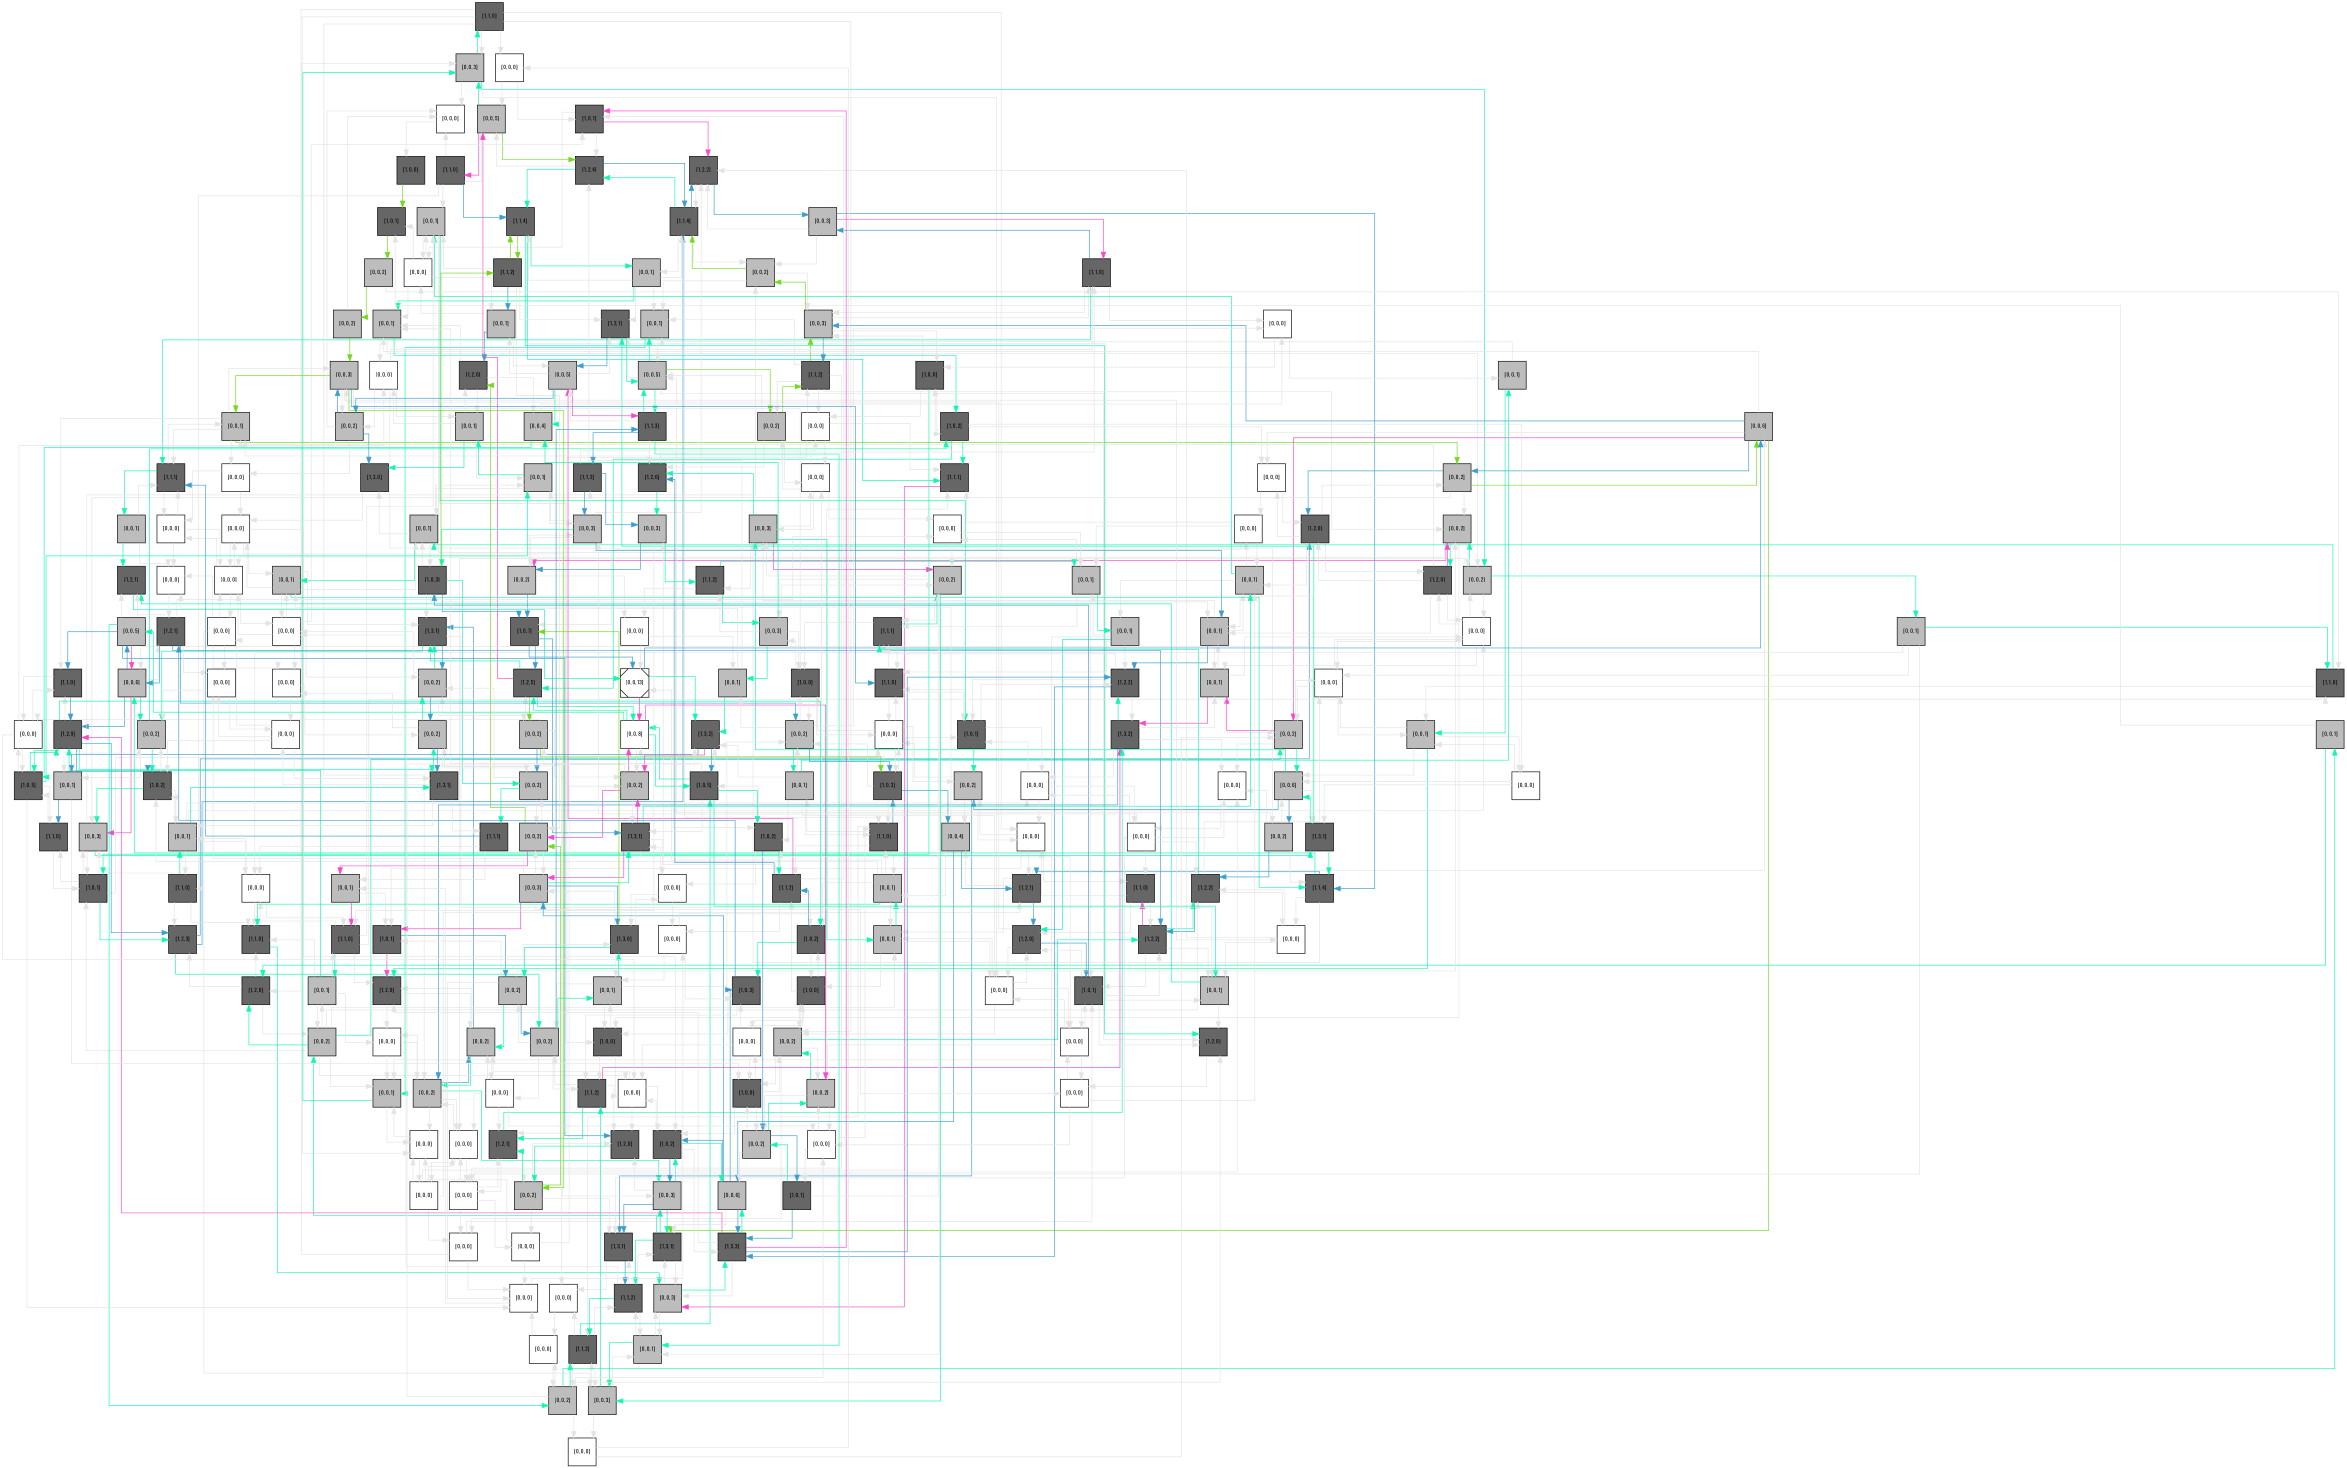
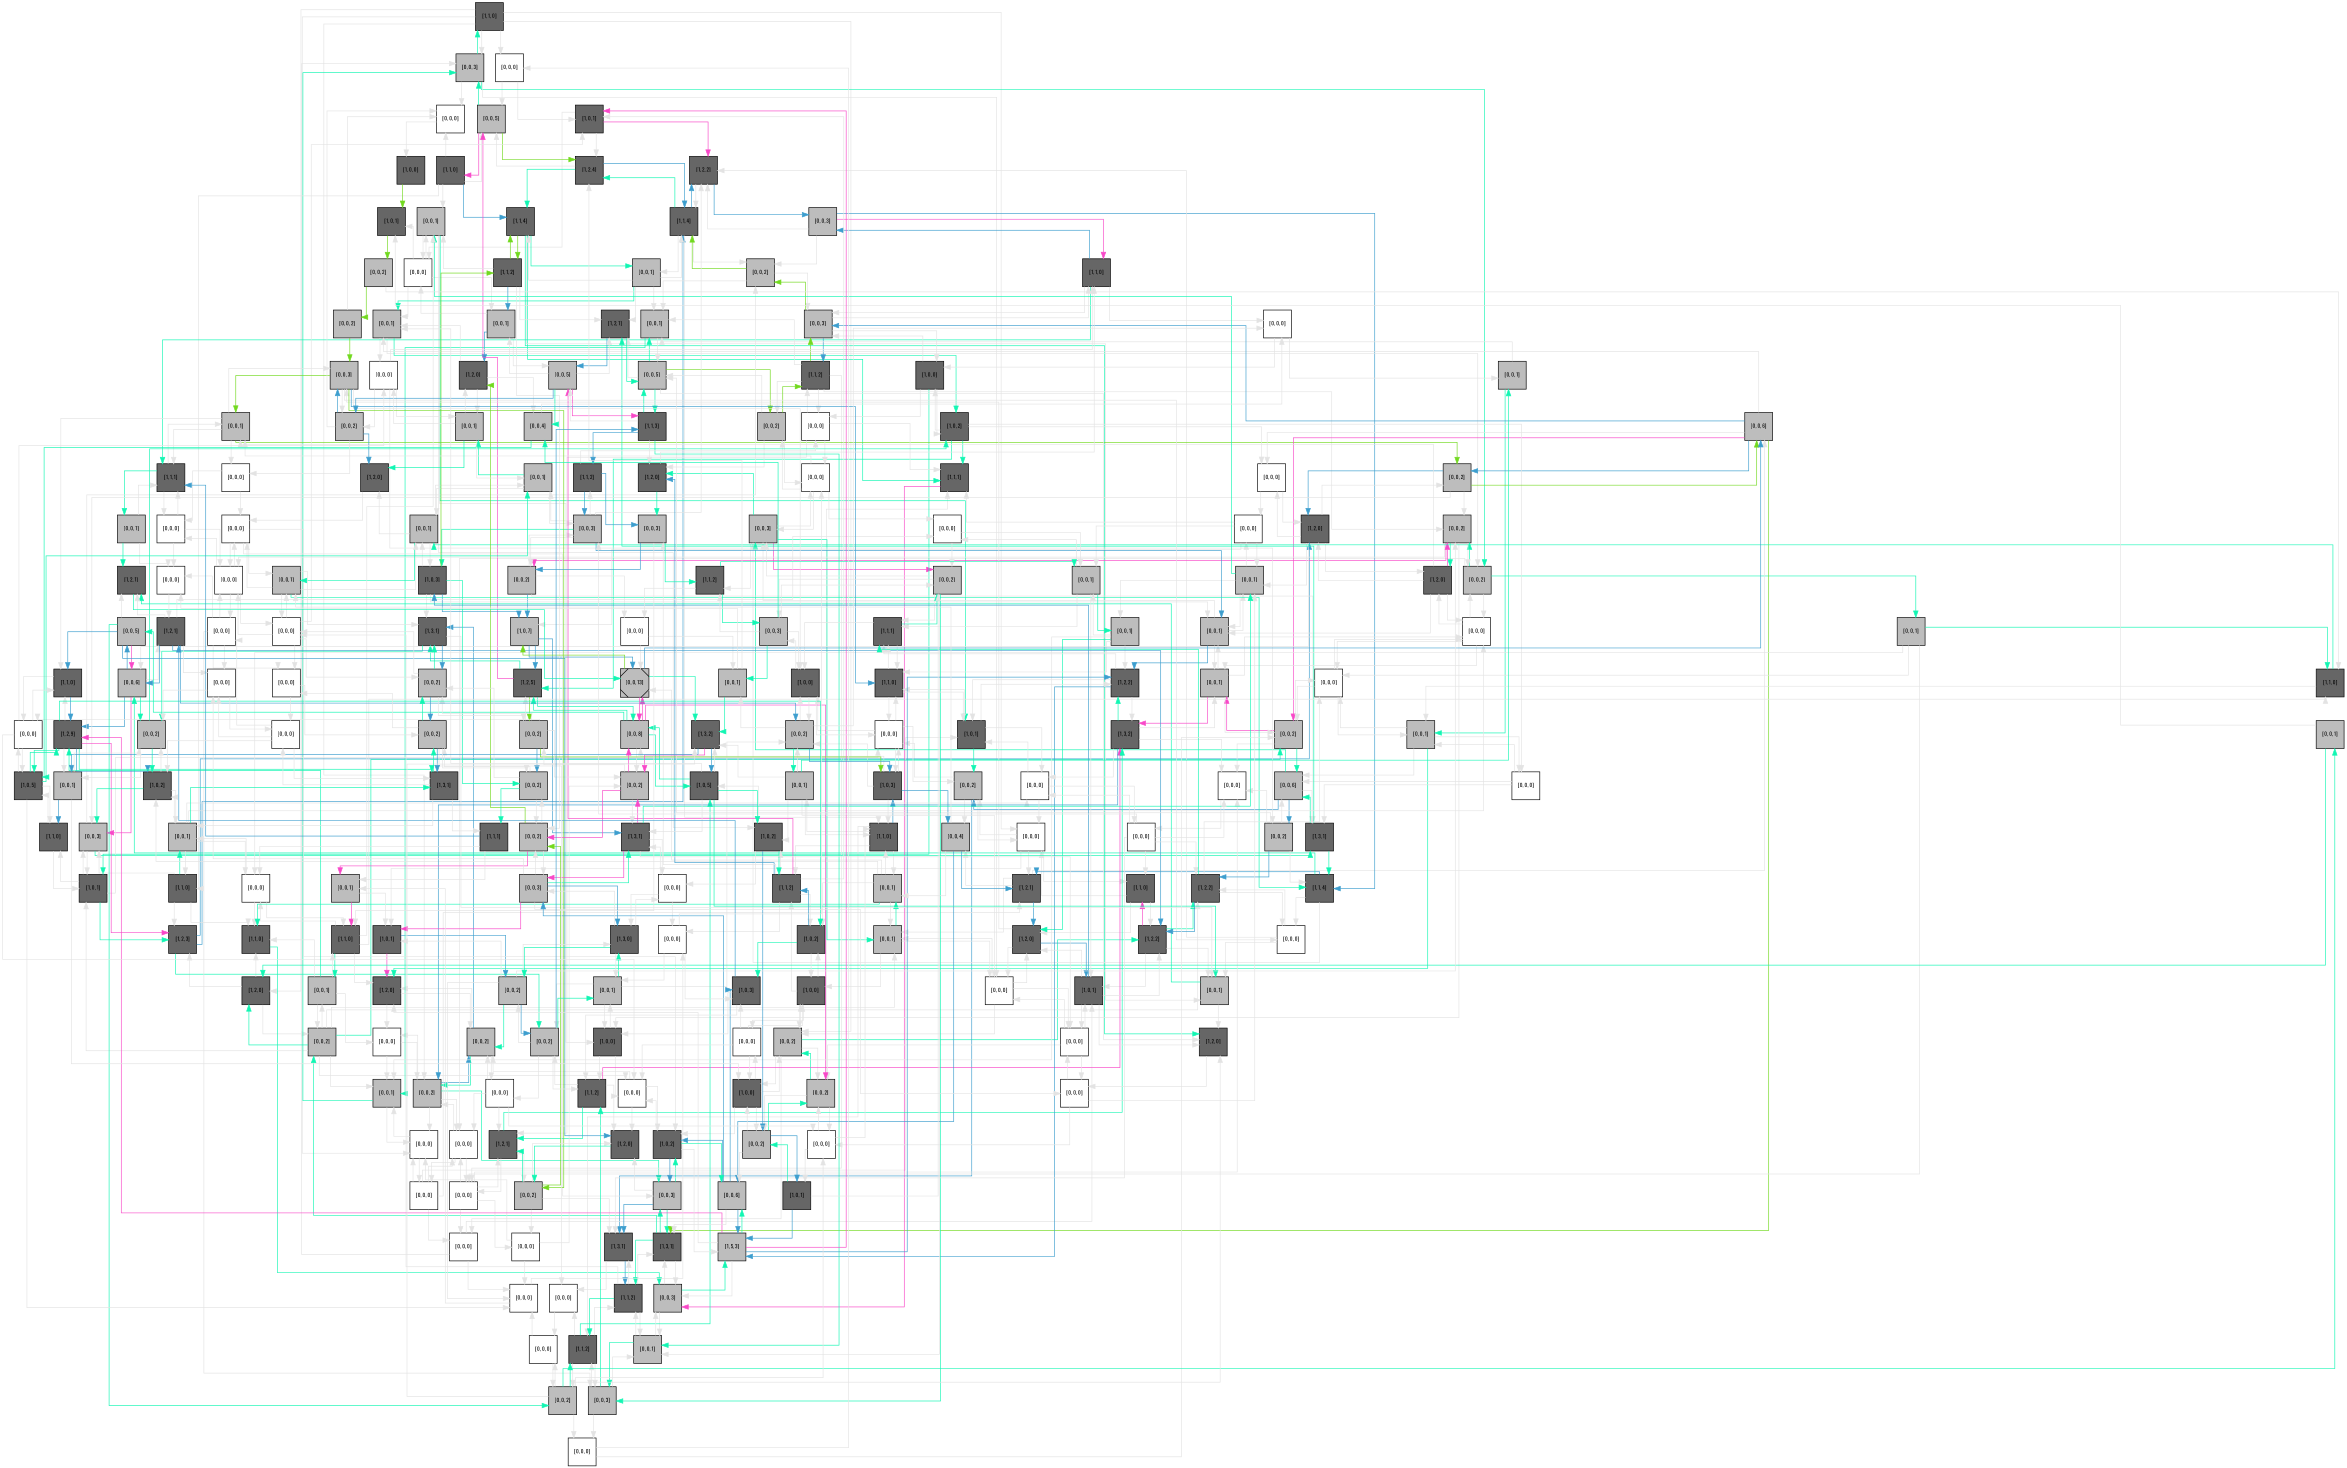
node "[1, 0, 7]": fillcolor #666666 -> #bdbdbd
node "[0, 0, 13]": fillcolor #ffffff -> #bdbdbd
edge "[0, 0, 8]" -> "[0, 0, 13]": added
node "[0, 0, 8]": fillcolor #ffffff -> #bdbdbd
edge "[1, 3, 0]" -> "[1, 0, 7]": now "[0, 0, 13]" -> "[1, 0, 7]"
edge "[1, 2, 9]" -> "[1, 2, 3]": color #3d9ece -> #f848c8
node "[1, 5, 3]": fillcolor #666666 -> #bdbdbd
